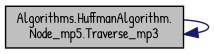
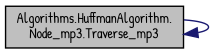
node "Algorithms.HuffmanAlgorithm. Node_mp5.Traverse_mp3": label "Algorithms.HuffmanAlgorithm. Node_mp5.Traverse_mp3" -> "Algorithms.HuffmanAlgorithm. Node_mp3.Traverse_mp3"
